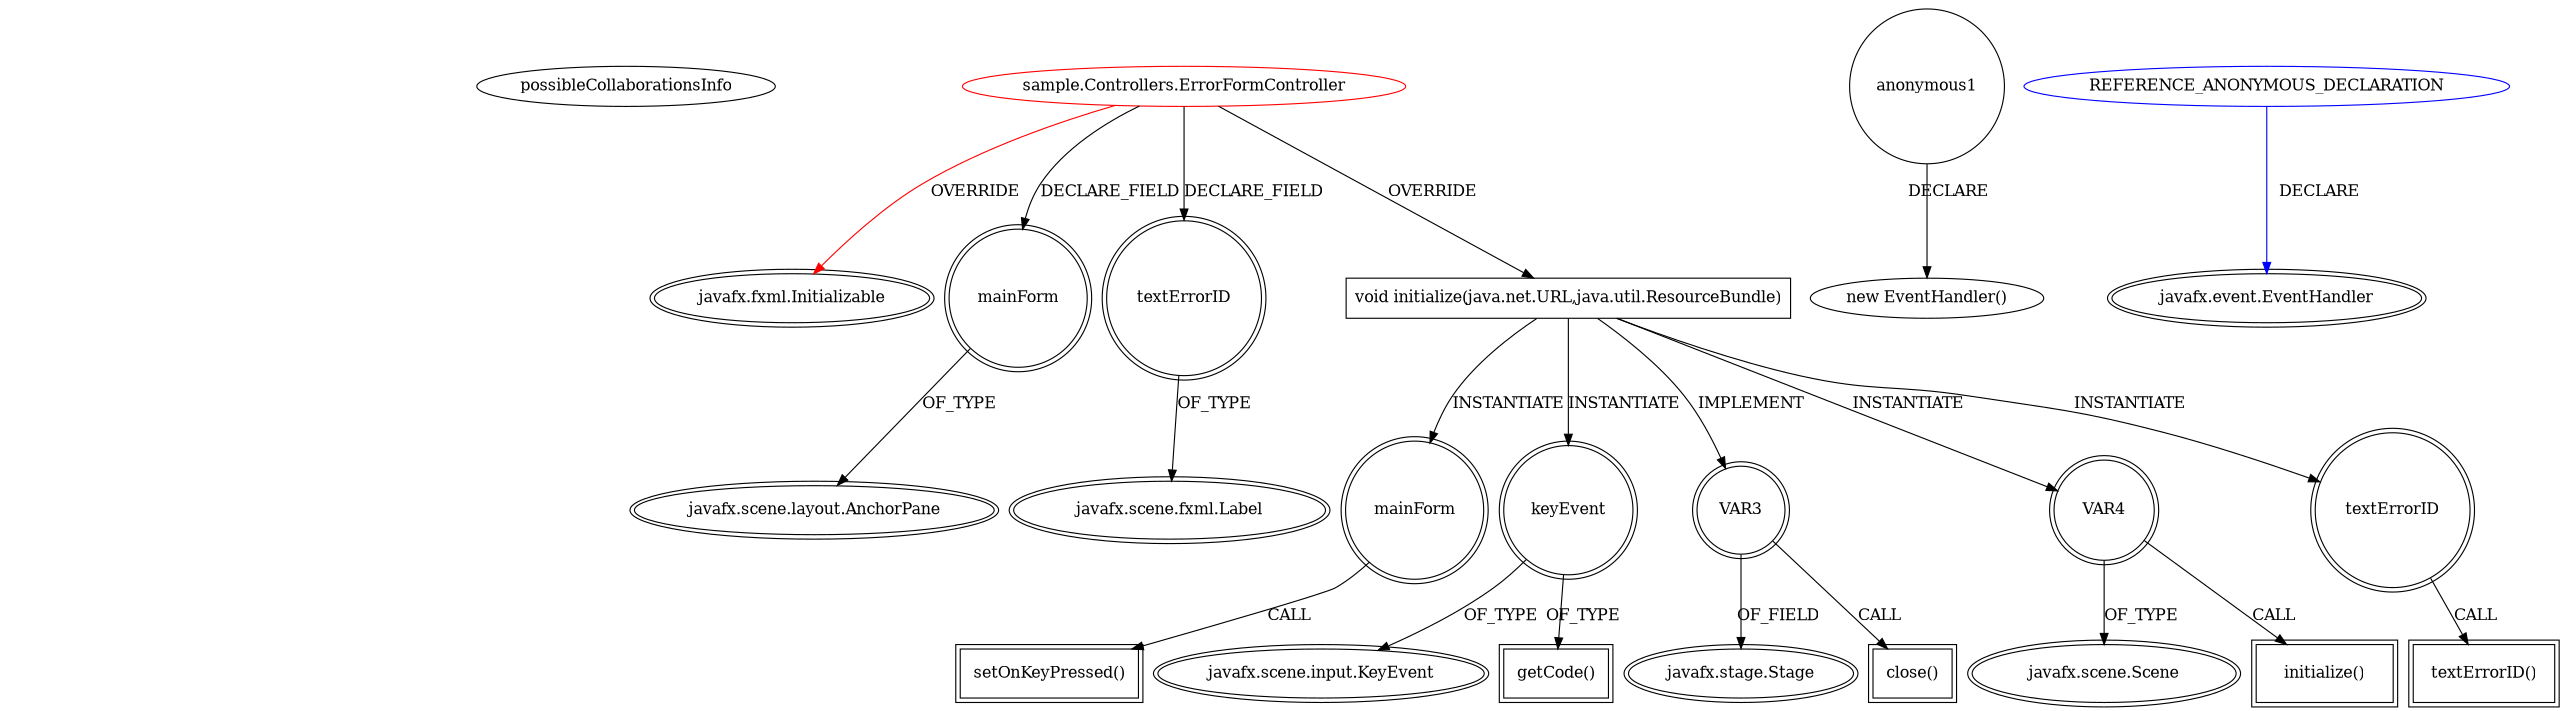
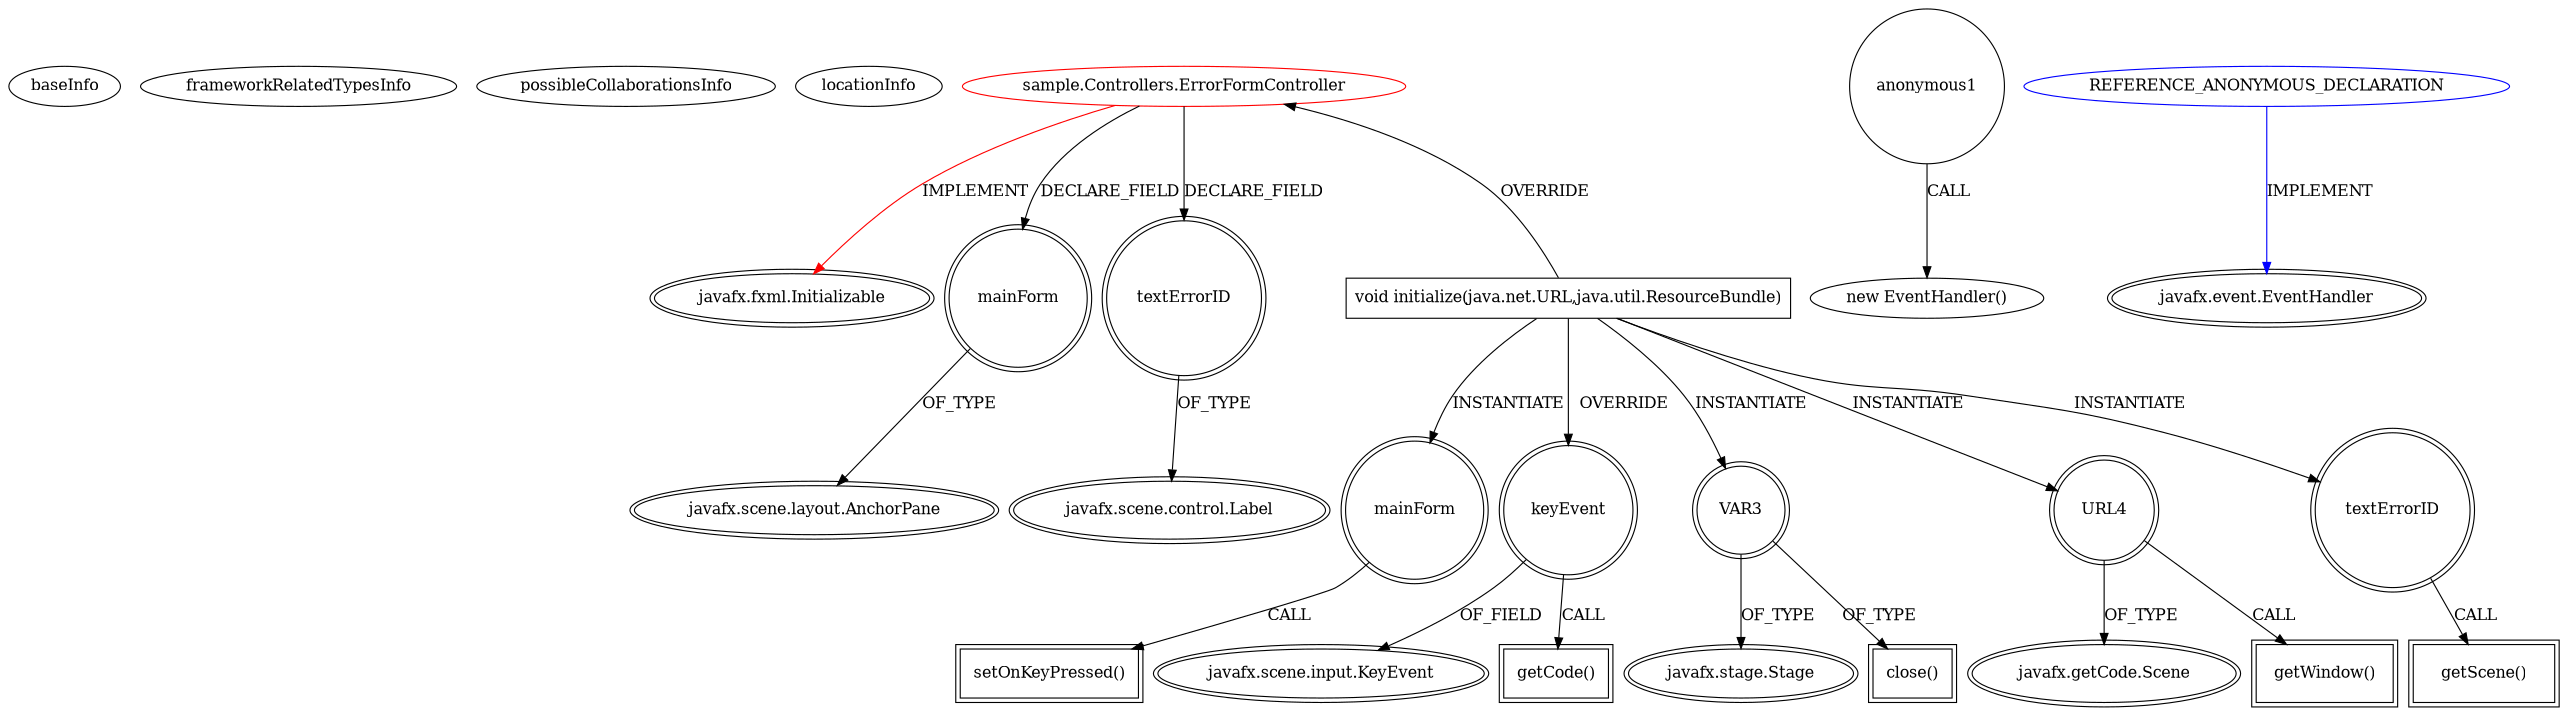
node "baseInfo": added
node "frameworkRelatedTypesInfo": added
node "locationInfo": added
edge "sample.Controllers.ErrorFormController" -> "void initialize(java.net.URL,java.util.ResourceBundle)": reversed
edge "sample.Controllers.ErrorFormController" -> "javafx.fxml.Initializable": label "OVERRIDE" -> "IMPLEMENT"
edge "anonymous1" -> "new EventHandler()": label "DECLARE" -> "CALL"
edge "REFERENCE_ANONYMOUS_DECLARATION" -> "javafx.event.EventHandler": label "DECLARE" -> "IMPLEMENT"
edge "void initialize(java.net.URL,java.util.ResourceBundle)" -> "keyEvent": label "INSTANTIATE" -> "OVERRIDE"
edge "void initialize(java.net.URL,java.util.ResourceBundle)" -> "VAR3": label "IMPLEMENT" -> "INSTANTIATE"
node "javafx.scene.fxml.Label": label "javafx.scene.fxml.Label" -> "javafx.scene.control.Label"
node "VAR4": label "VAR4" -> "URL4"
edge "keyEvent" -> "javafx.scene.input.KeyEvent": label "OF_TYPE" -> "OF_FIELD"
edge "keyEvent" -> "getCode()": label "OF_TYPE" -> "CALL"
edge "VAR3" -> "javafx.stage.Stage": label "OF_FIELD" -> "OF_TYPE"
edge "VAR3" -> "close()": label "CALL" -> "OF_TYPE"
node "javafx.scene.Scene": label "javafx.scene.Scene" -> "javafx.getCode.Scene"
node "initialize()": label "initialize()" -> "getWindow()"
node "textErrorID()": label "textErrorID()" -> "getScene()"
